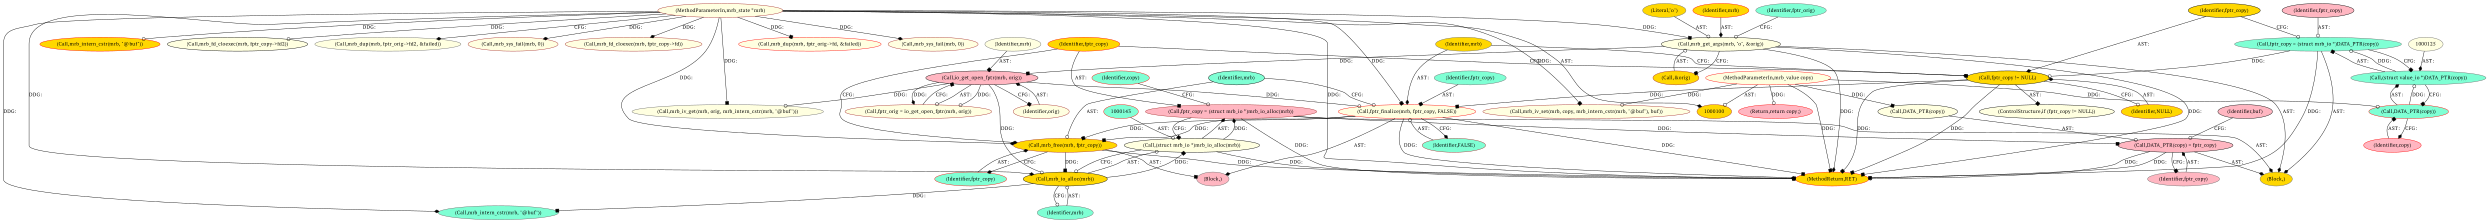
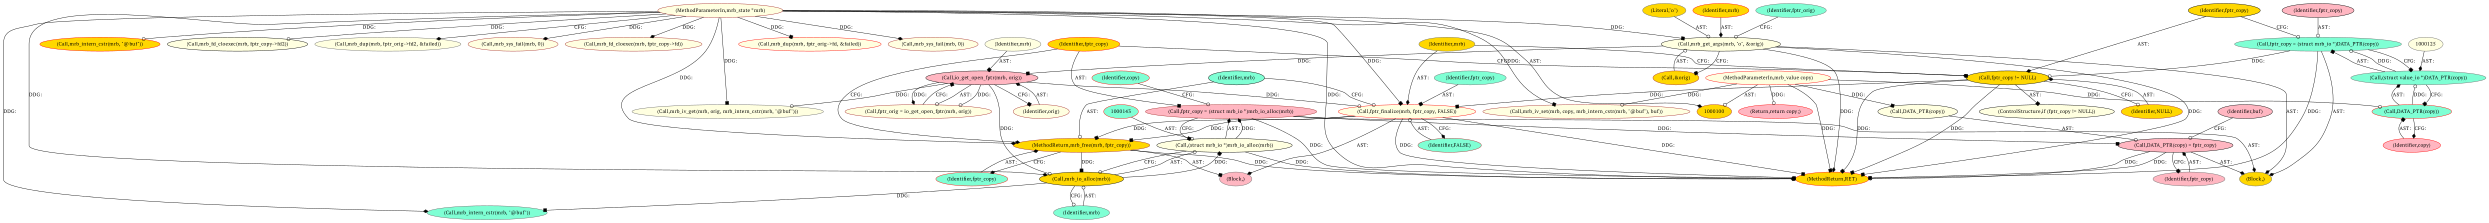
node "(Call,mrb_free(mrb, fptr_copy))": label "(Call,mrb_free(mrb, fptr_copy))" -> "(MethodReturn,mrb_free(mrb, fptr_copy))"
